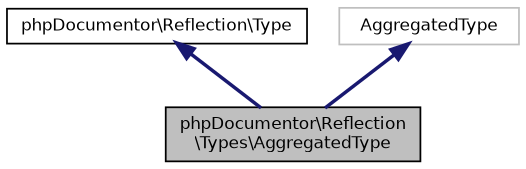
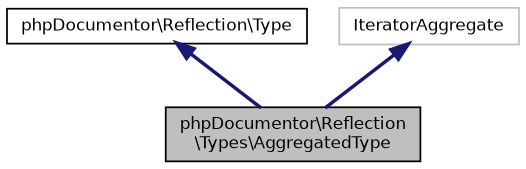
node "AggregatedType": label "AggregatedType" -> "IteratorAggregate"
